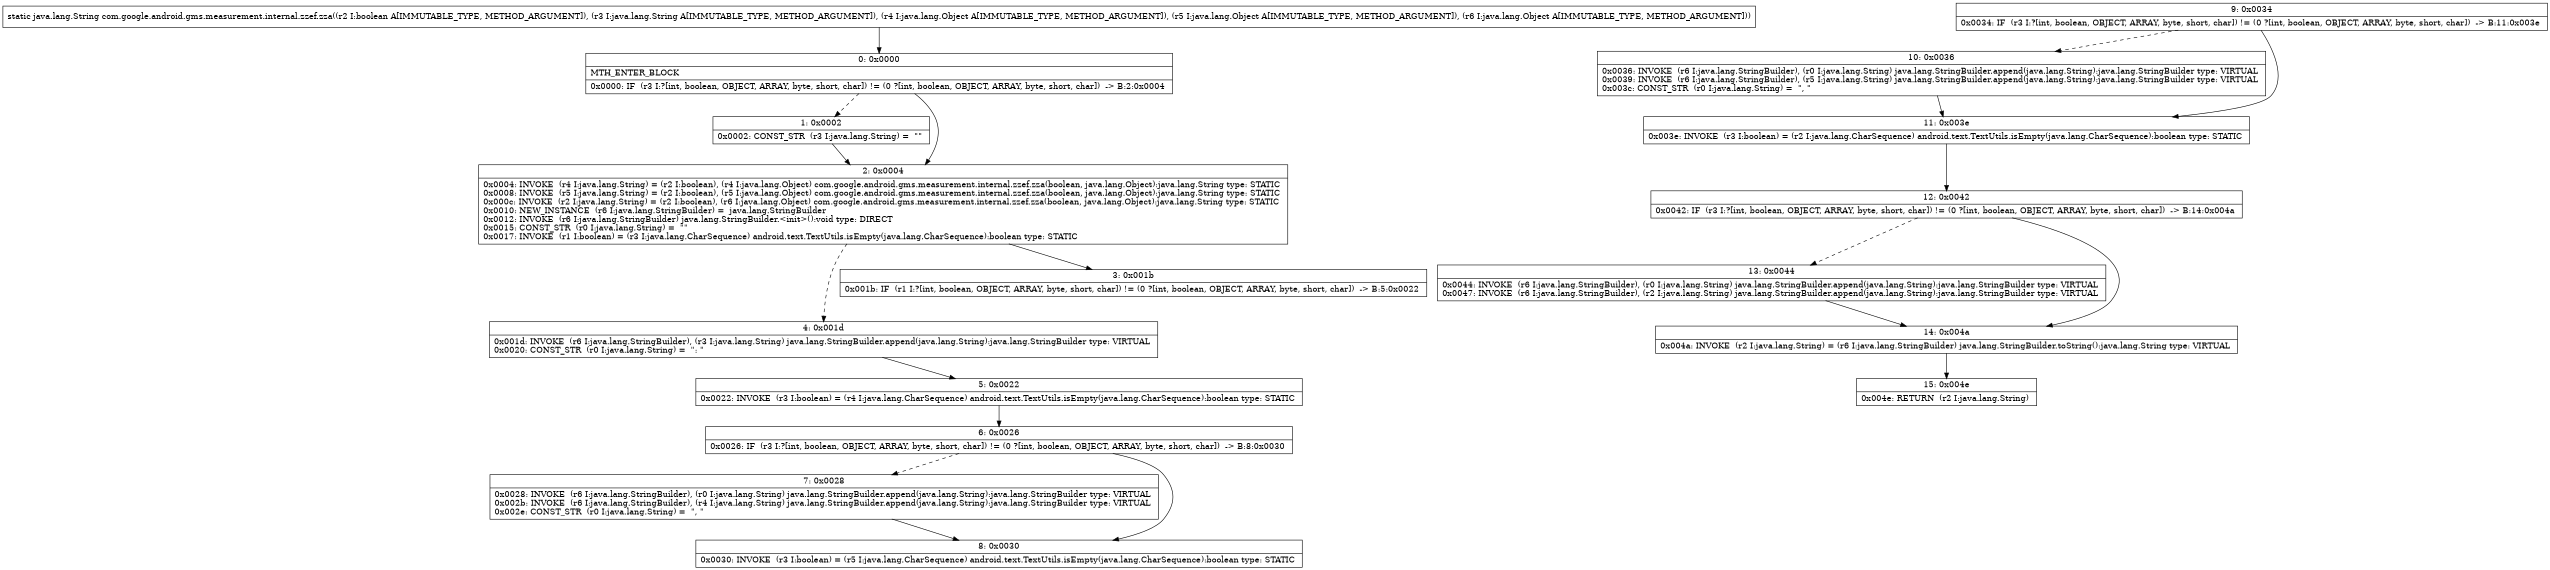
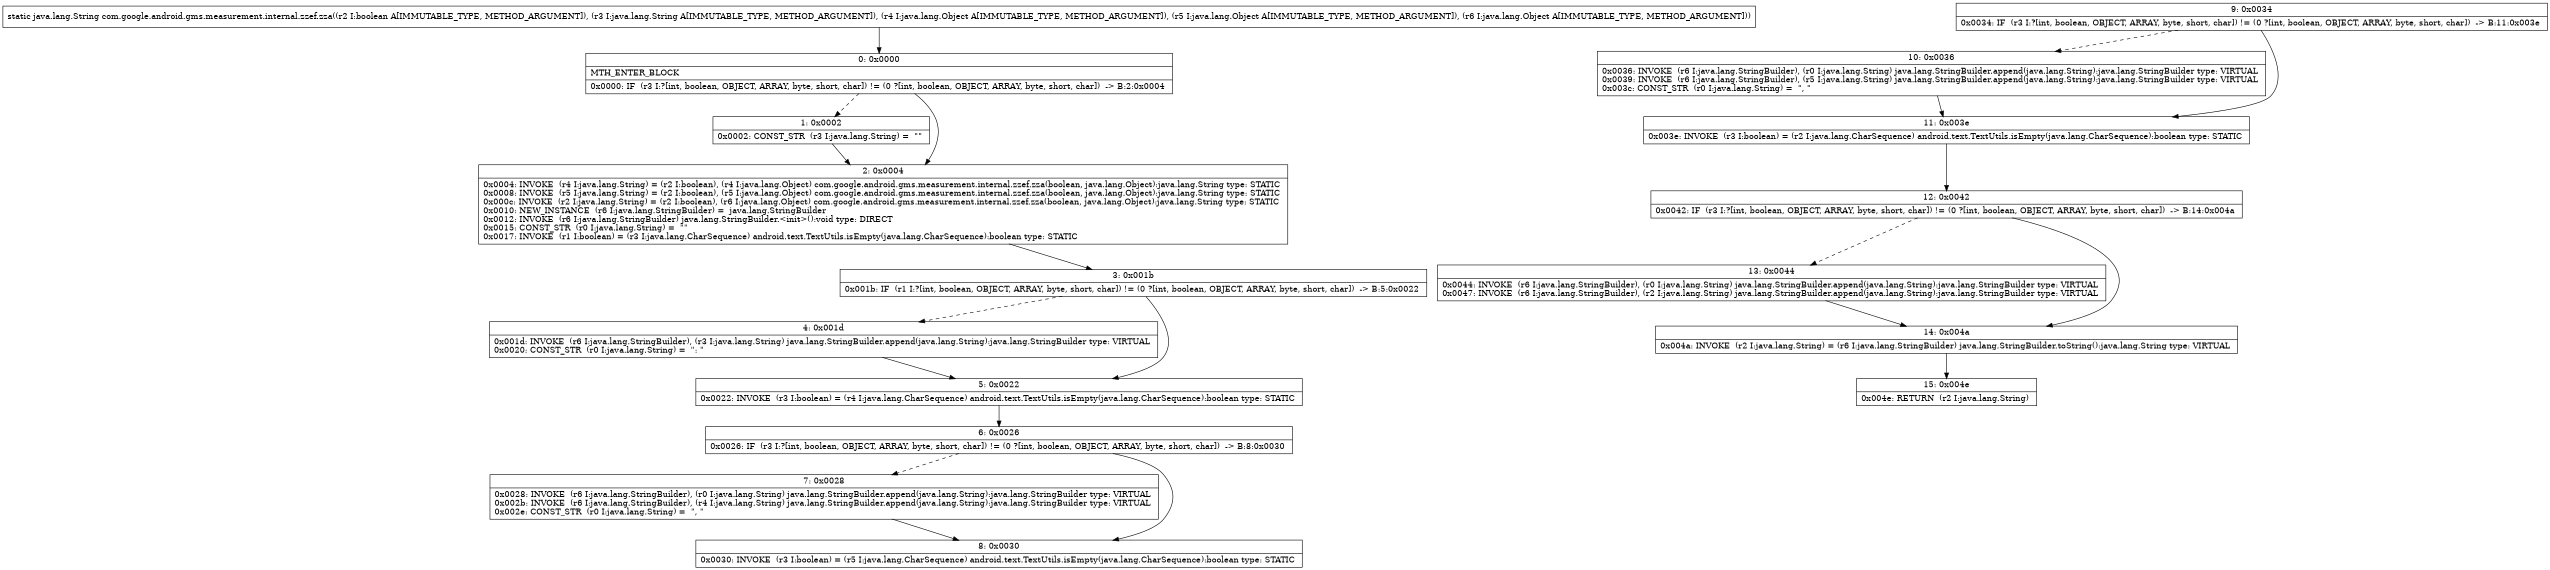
edge "2: 0x0004" -> "4: 0x001d": now "3: 0x001b" -> "4: 0x001d"
edge "3: 0x001b" -> "5: 0x0022": added
